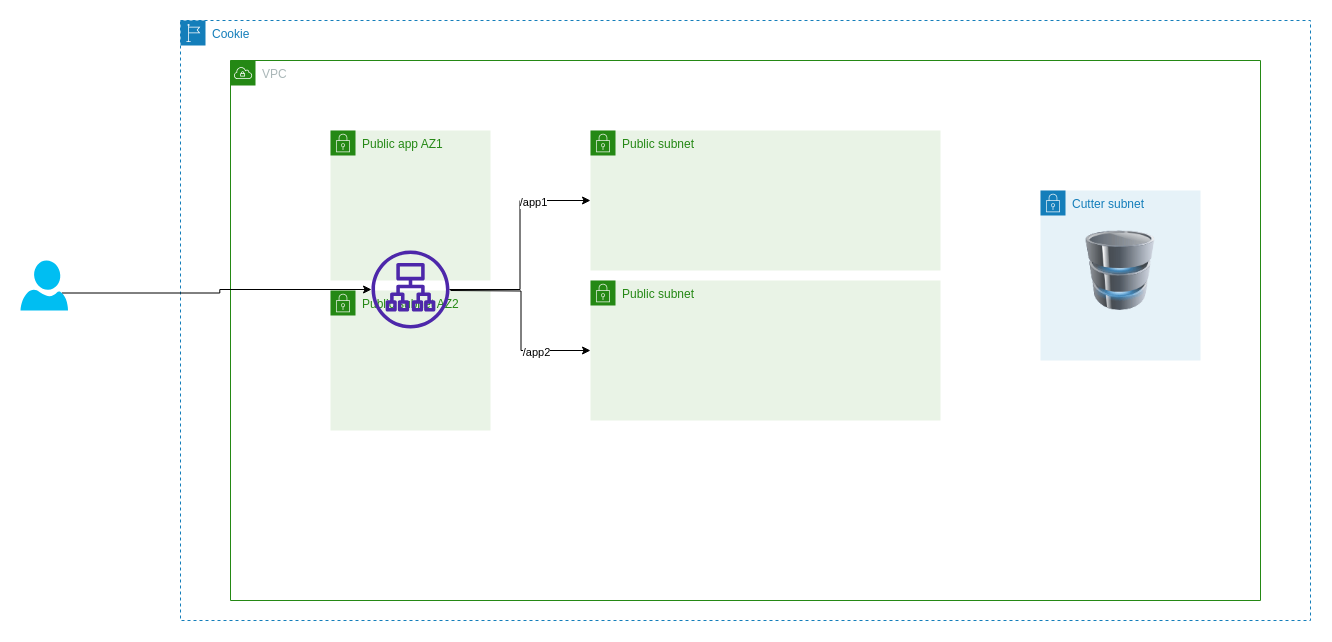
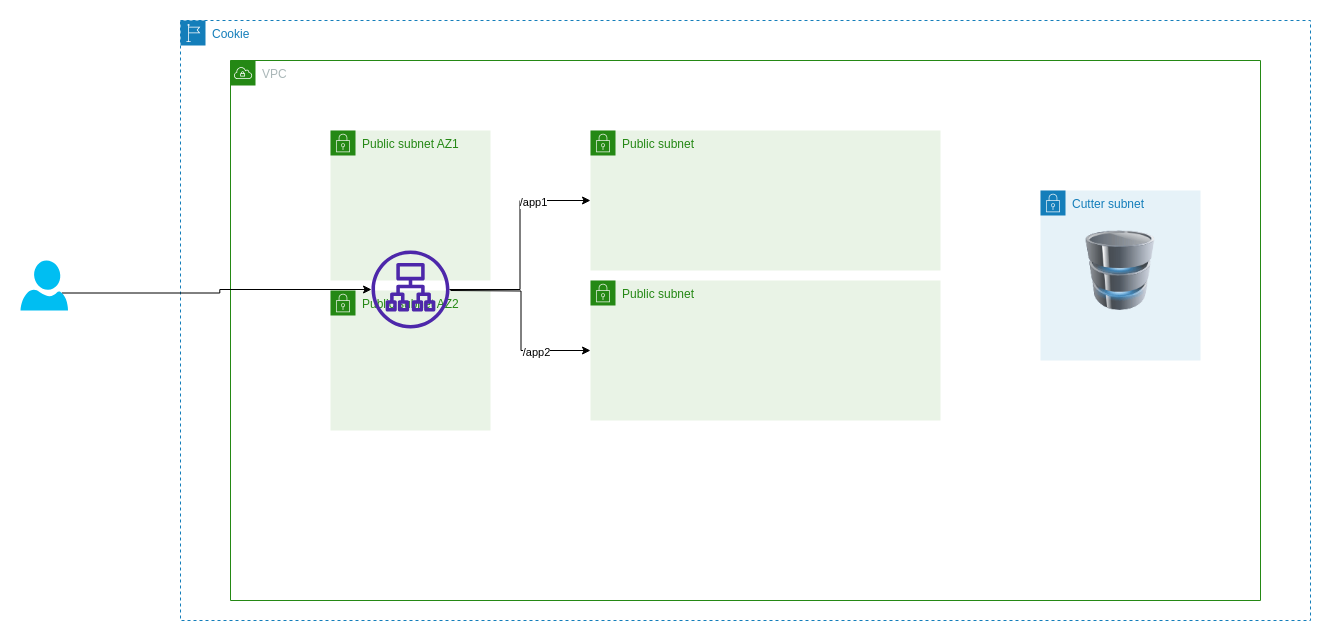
node "Public app AZ1": label "Public app AZ1" -> "Public subnet AZ1"
